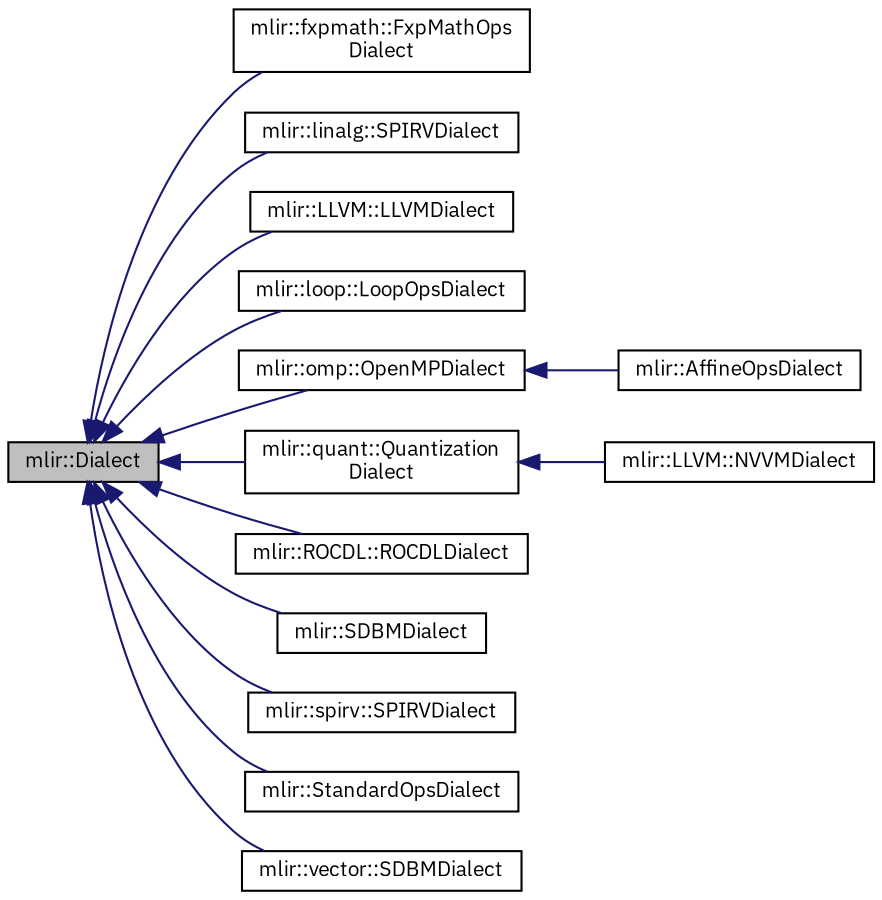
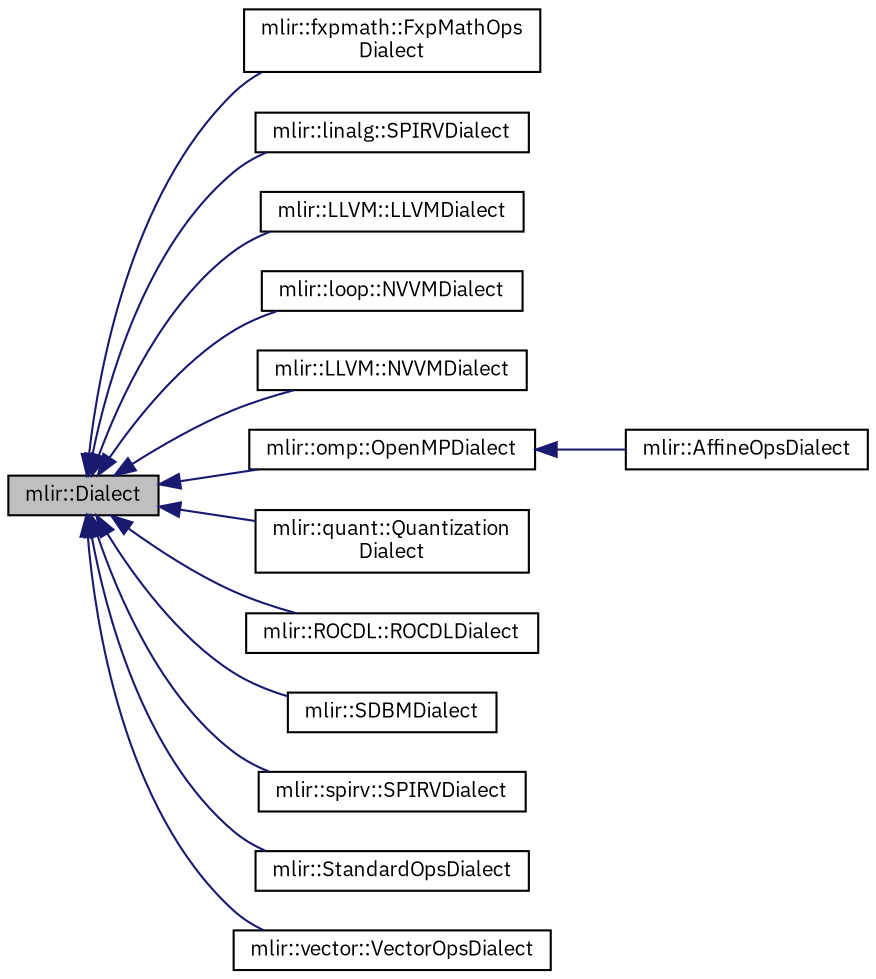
node "mlir::loop::LoopOpsDialect": label "mlir::loop::LoopOpsDialect" -> "mlir::loop::NVVMDialect"
edge "mlir::LLVM::NVVMDialect" -> "mlir::quant::Quantization Dialect": now "mlir::LLVM::NVVMDialect" -> "mlir::Dialect"
node "mlir::vector::SDBMDialect": label "mlir::vector::SDBMDialect" -> "mlir::vector::VectorOpsDialect"
